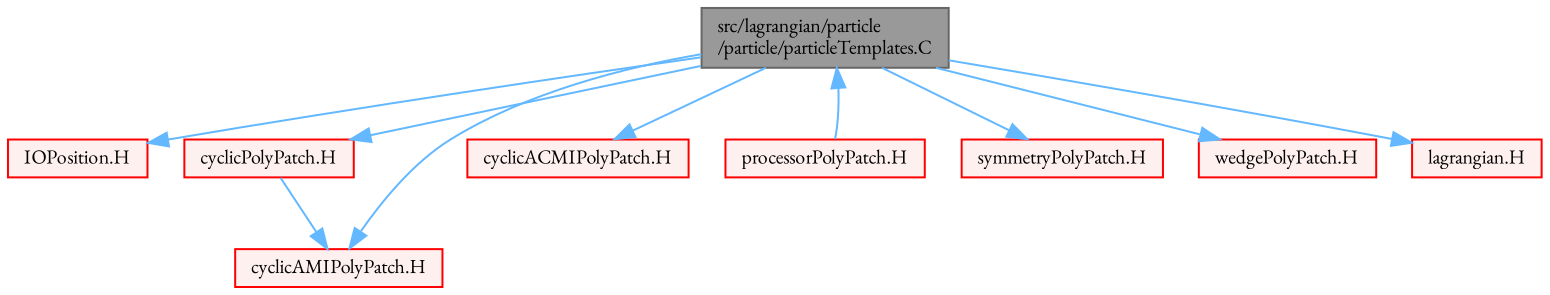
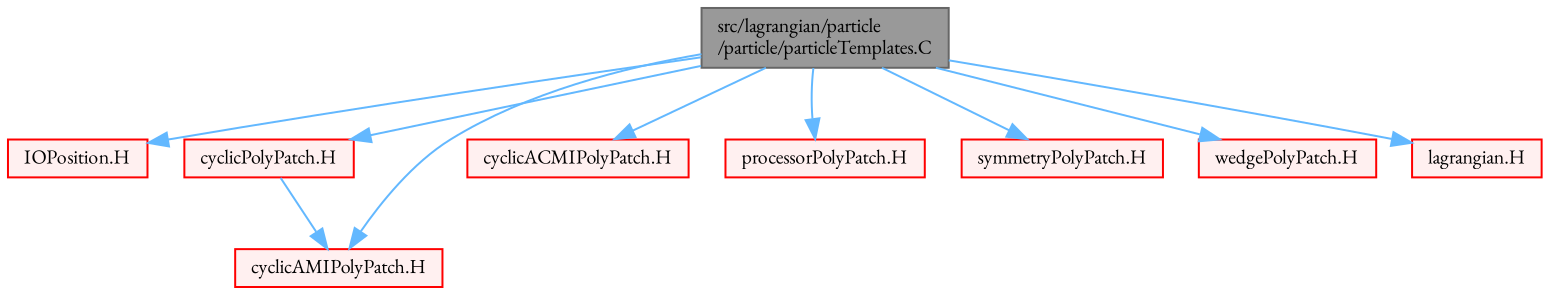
edge "processorPolyPatch.H" -> "src/lagrangian/particle /particle/particleTemplates.C": reversed
